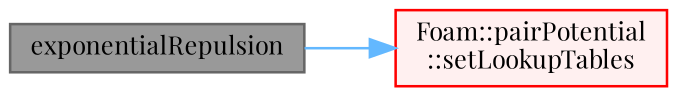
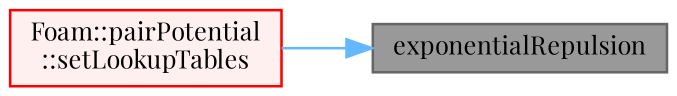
edge "exponentialRepulsion" -> "Foam::pairPotential ::setLookupTables": reversed
